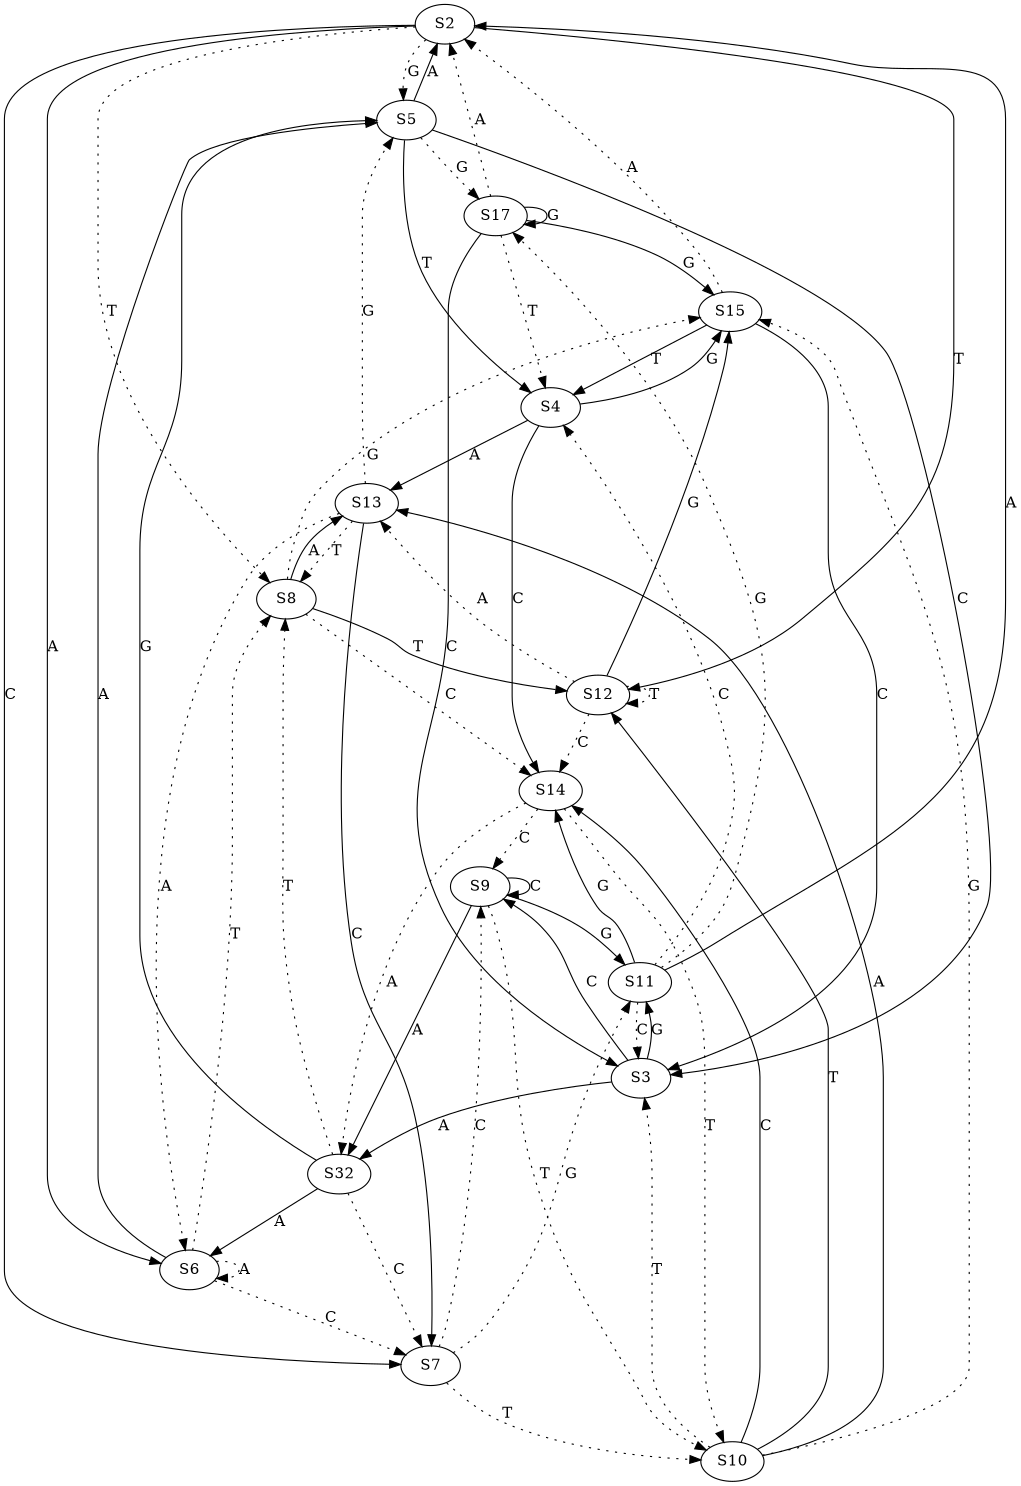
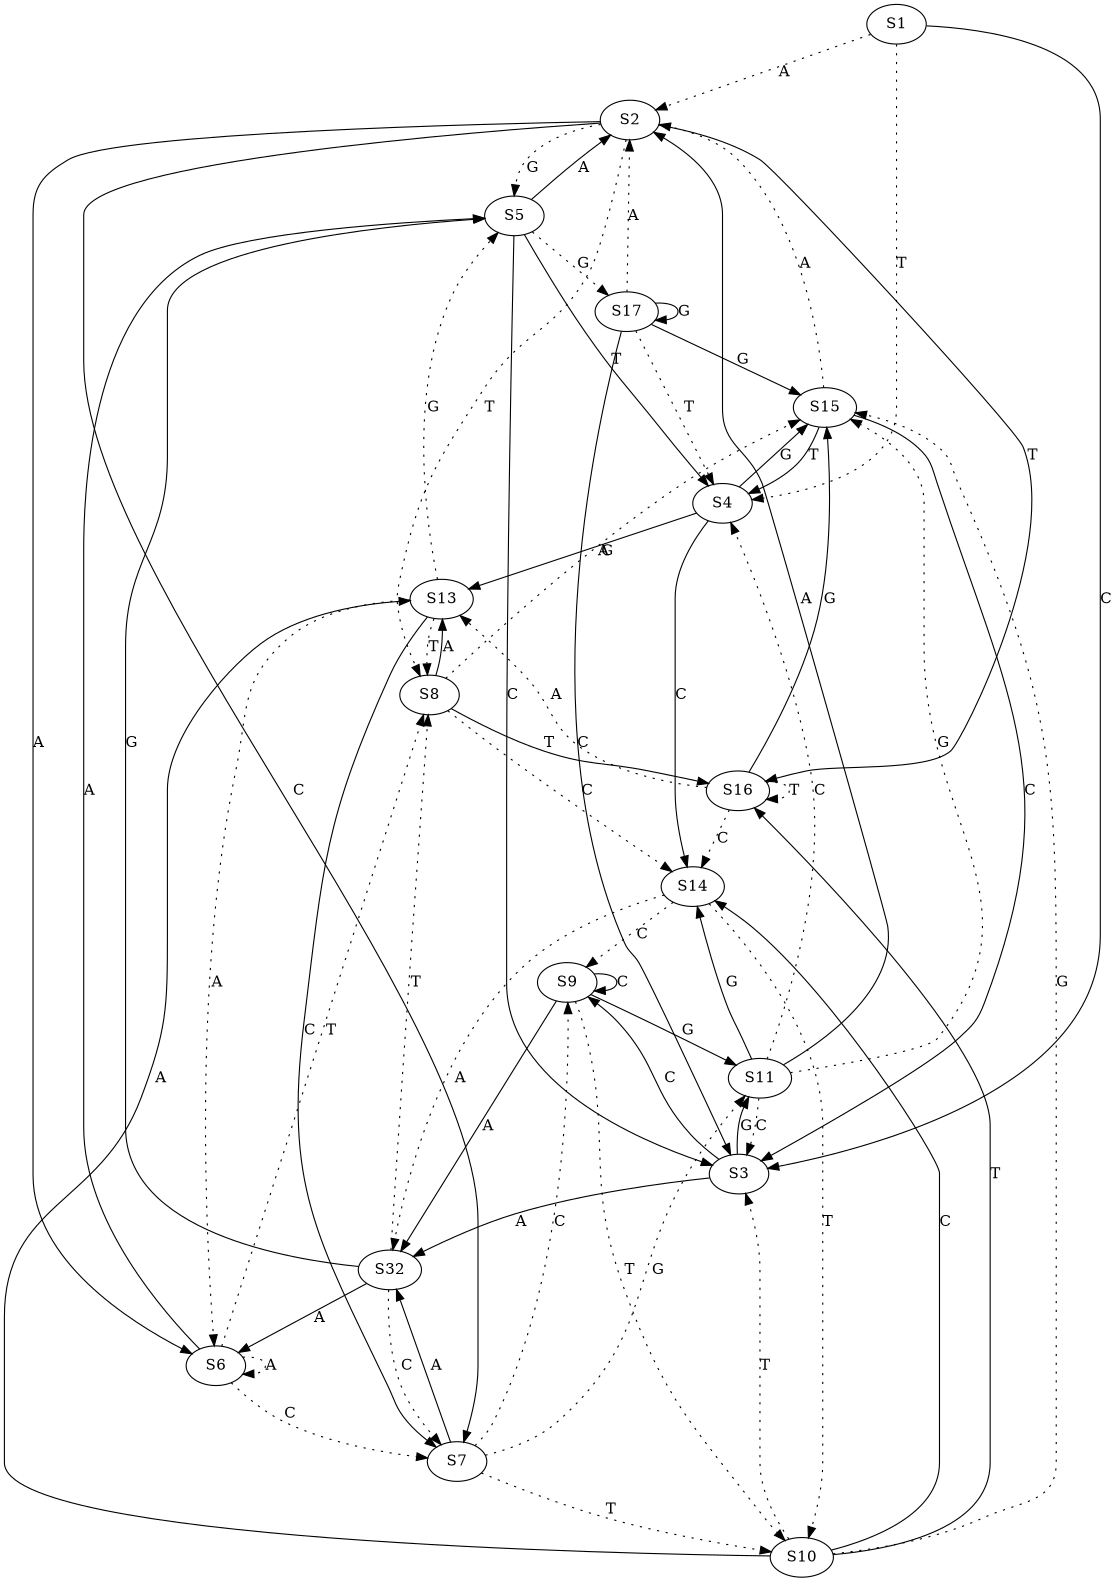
node "S1": added
edge "S11" -> "S17": now "S11" -> "S15"
node "S12": label "S12" -> "S16"
edge "S7" -> "S32": added, label "A"
